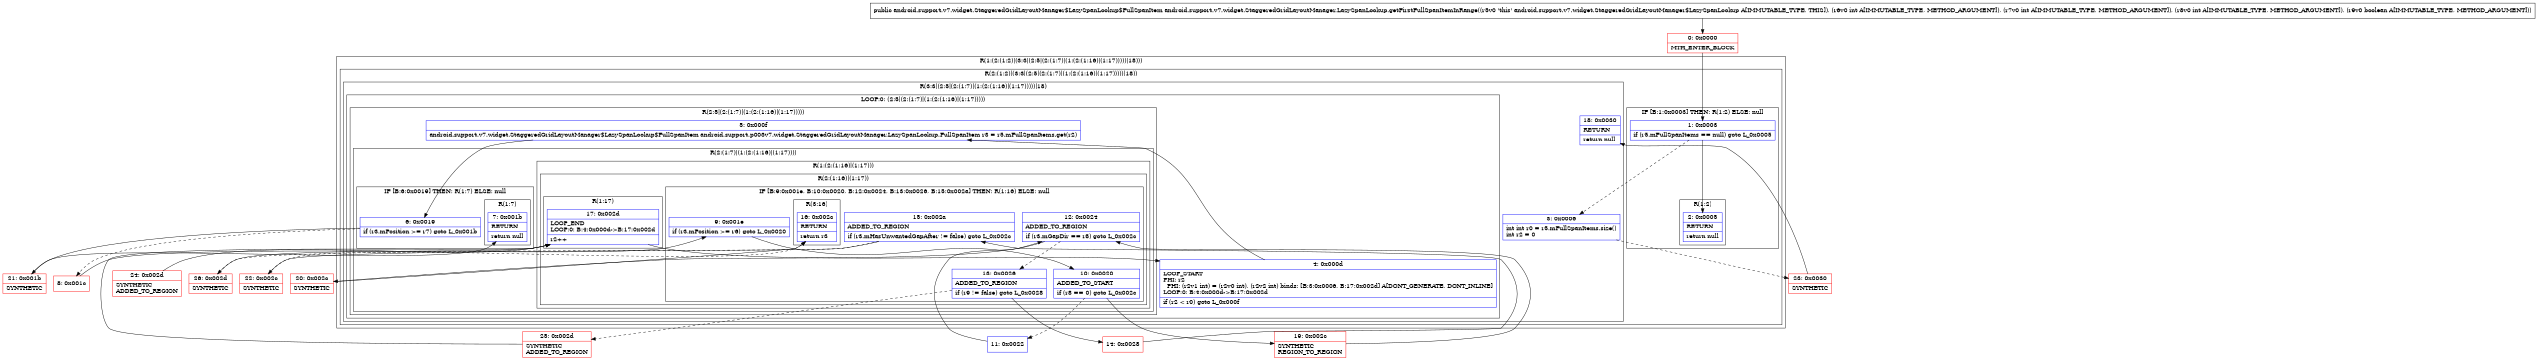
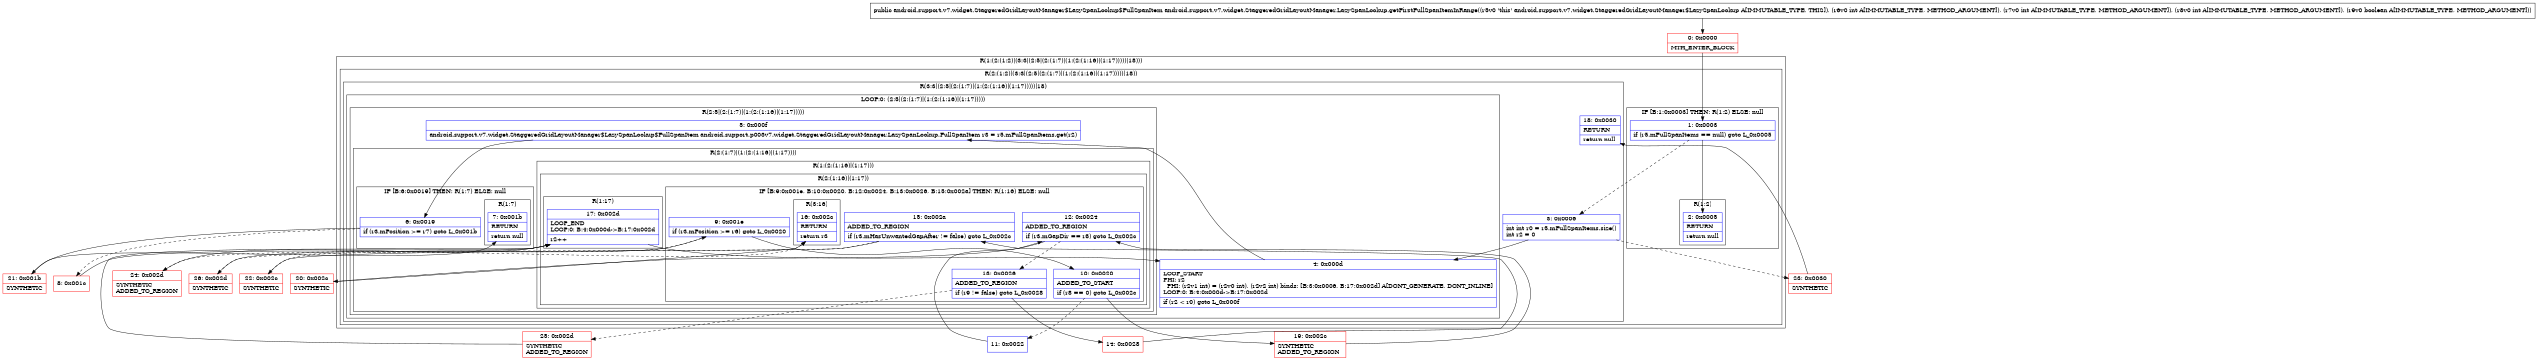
edge "3: 0x0006" -> "4: 0x000d": added
edge "9: 0x001e" -> "24: 0x002d": added
node "19: 0x002c": text "REGION_TO_REGION" -> "ADDED_TO_REGION"
